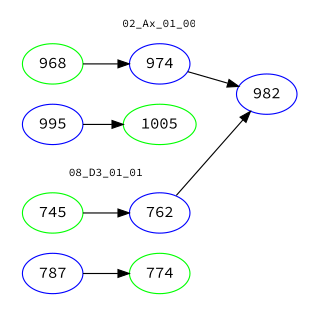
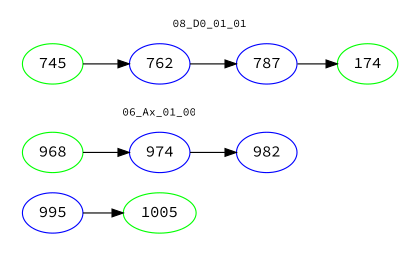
cluster "02_Ax_01_00": label "02_Ax_01_00" -> "06_Ax_01_00"
edge "762" -> "982": now "762" -> "787"
cluster "08_D3_01_01": label "08_D3_01_01" -> "08_D0_01_01"
node "774": label "774" -> "174"
